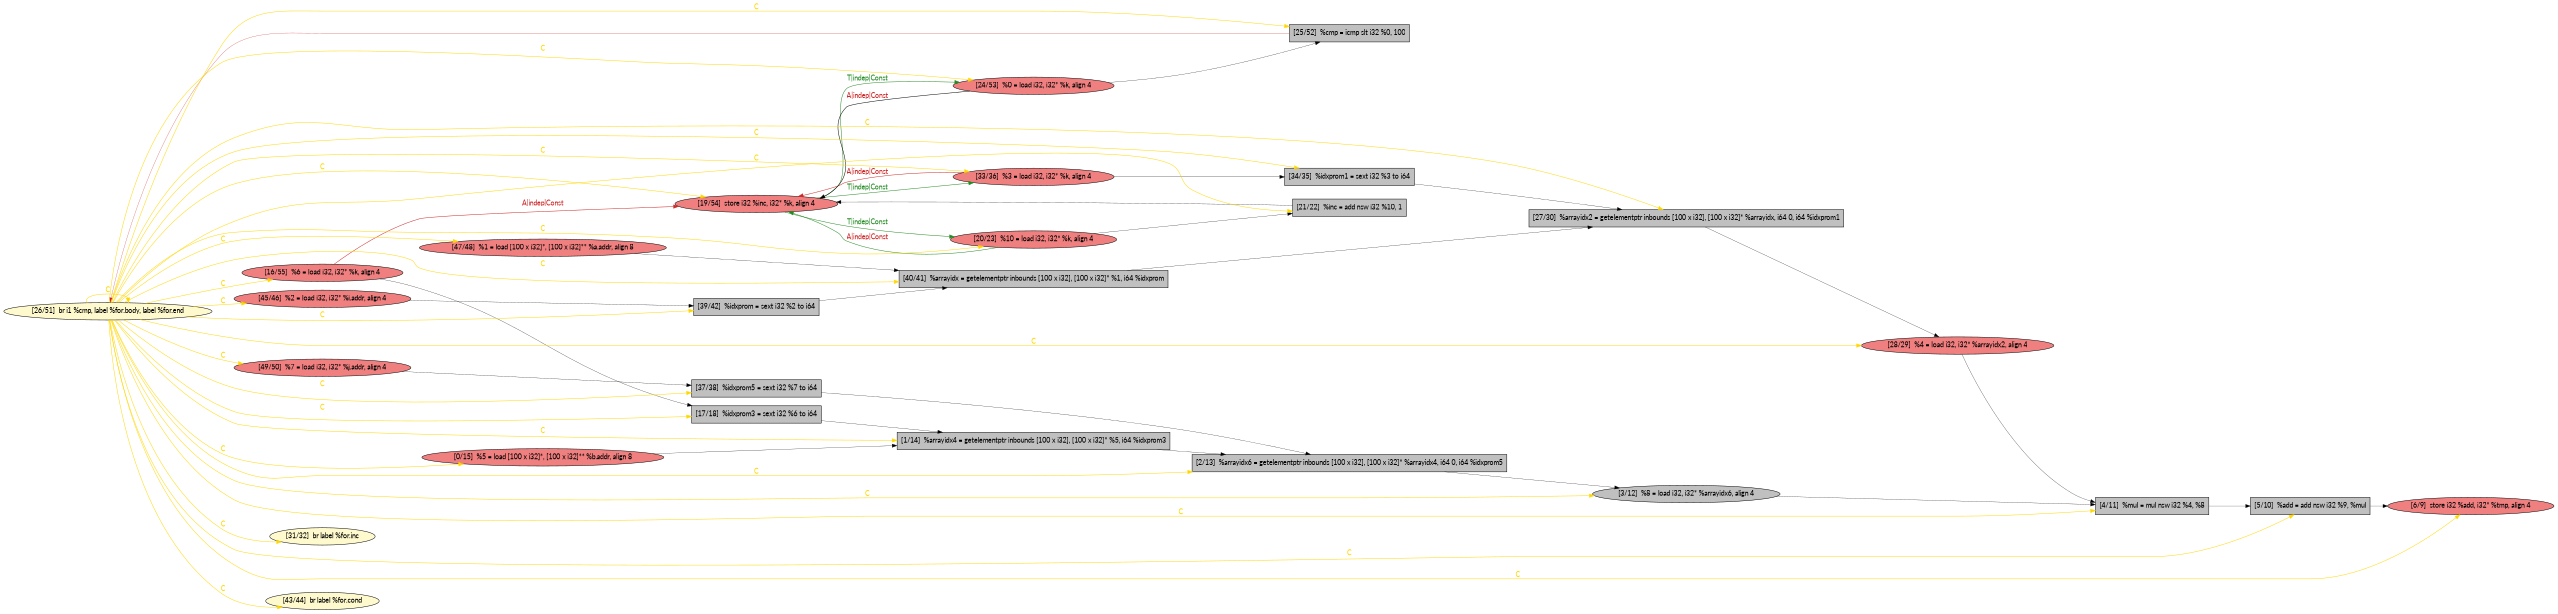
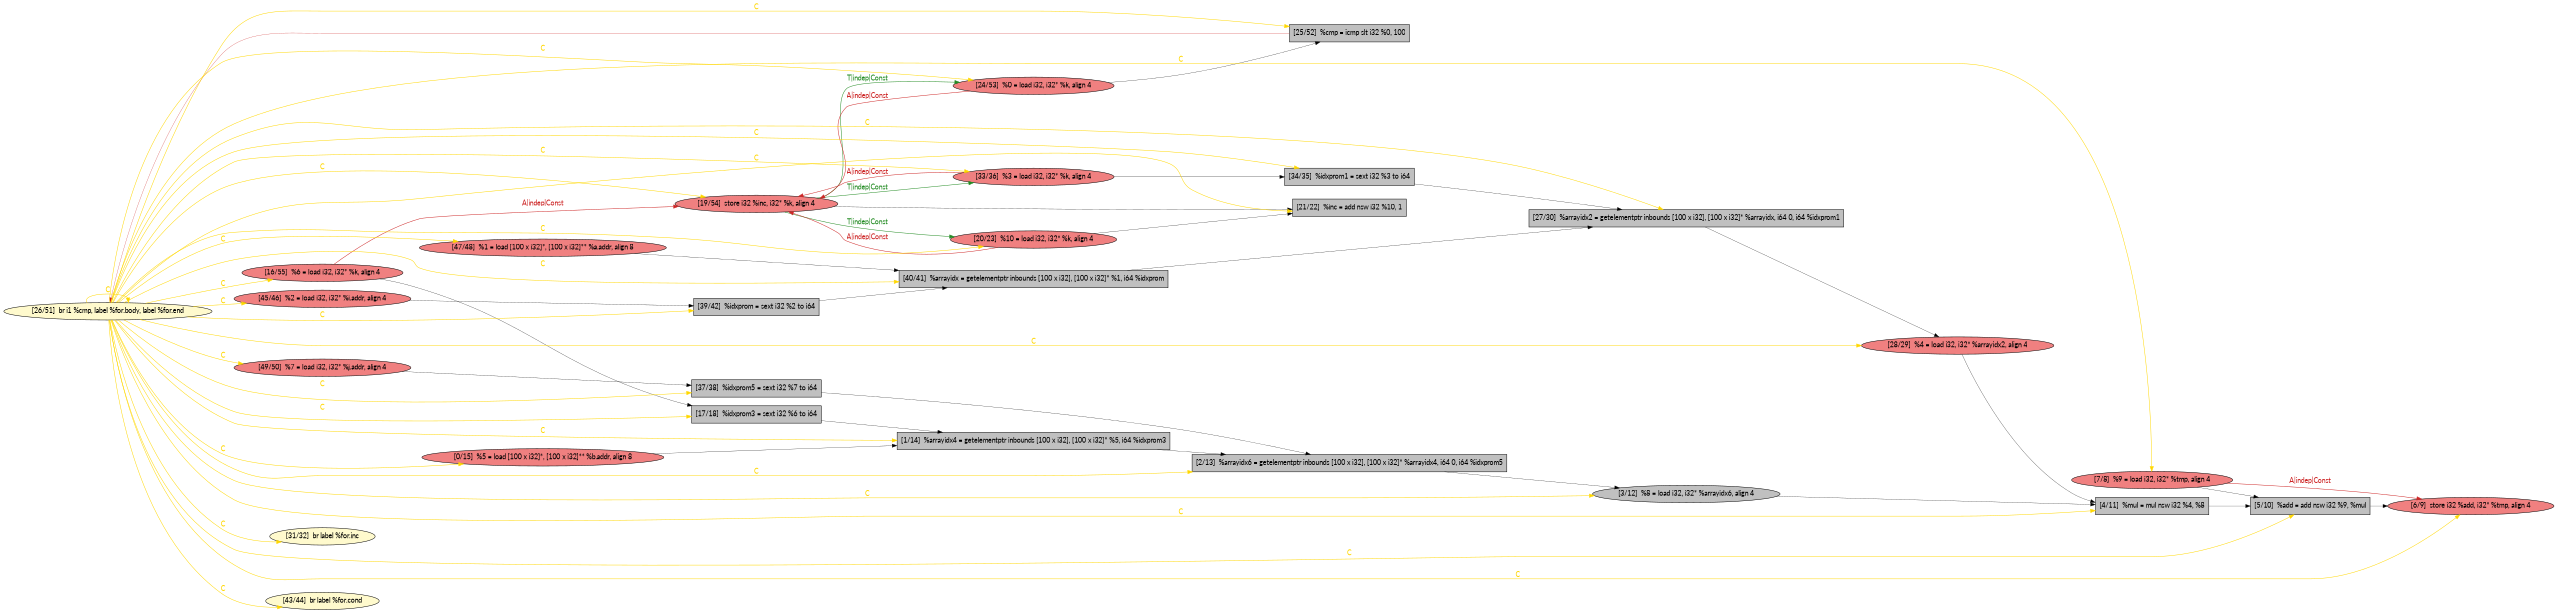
edge "[24/53]  %0 = load i32, i32* %k, align 4" -> "[19/54]  store i32 %inc, i32* %k, align 4": color black -> firebrick3
edge "[21/22]  %inc = add nsw i32 %10, 1" -> "[19/54]  store i32 %inc, i32* %k, align 4": reversed
edge "[20/23]  %10 = load i32, i32* %k, align 4" -> "[19/54]  store i32 %inc, i32* %k, align 4": color forestgreen -> firebrick3
node "[7/8]  %9 = load i32, i32* %tmp, align 4": added
